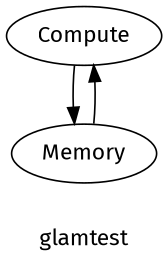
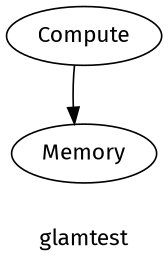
edge "Memory" -> "Compute": removed
